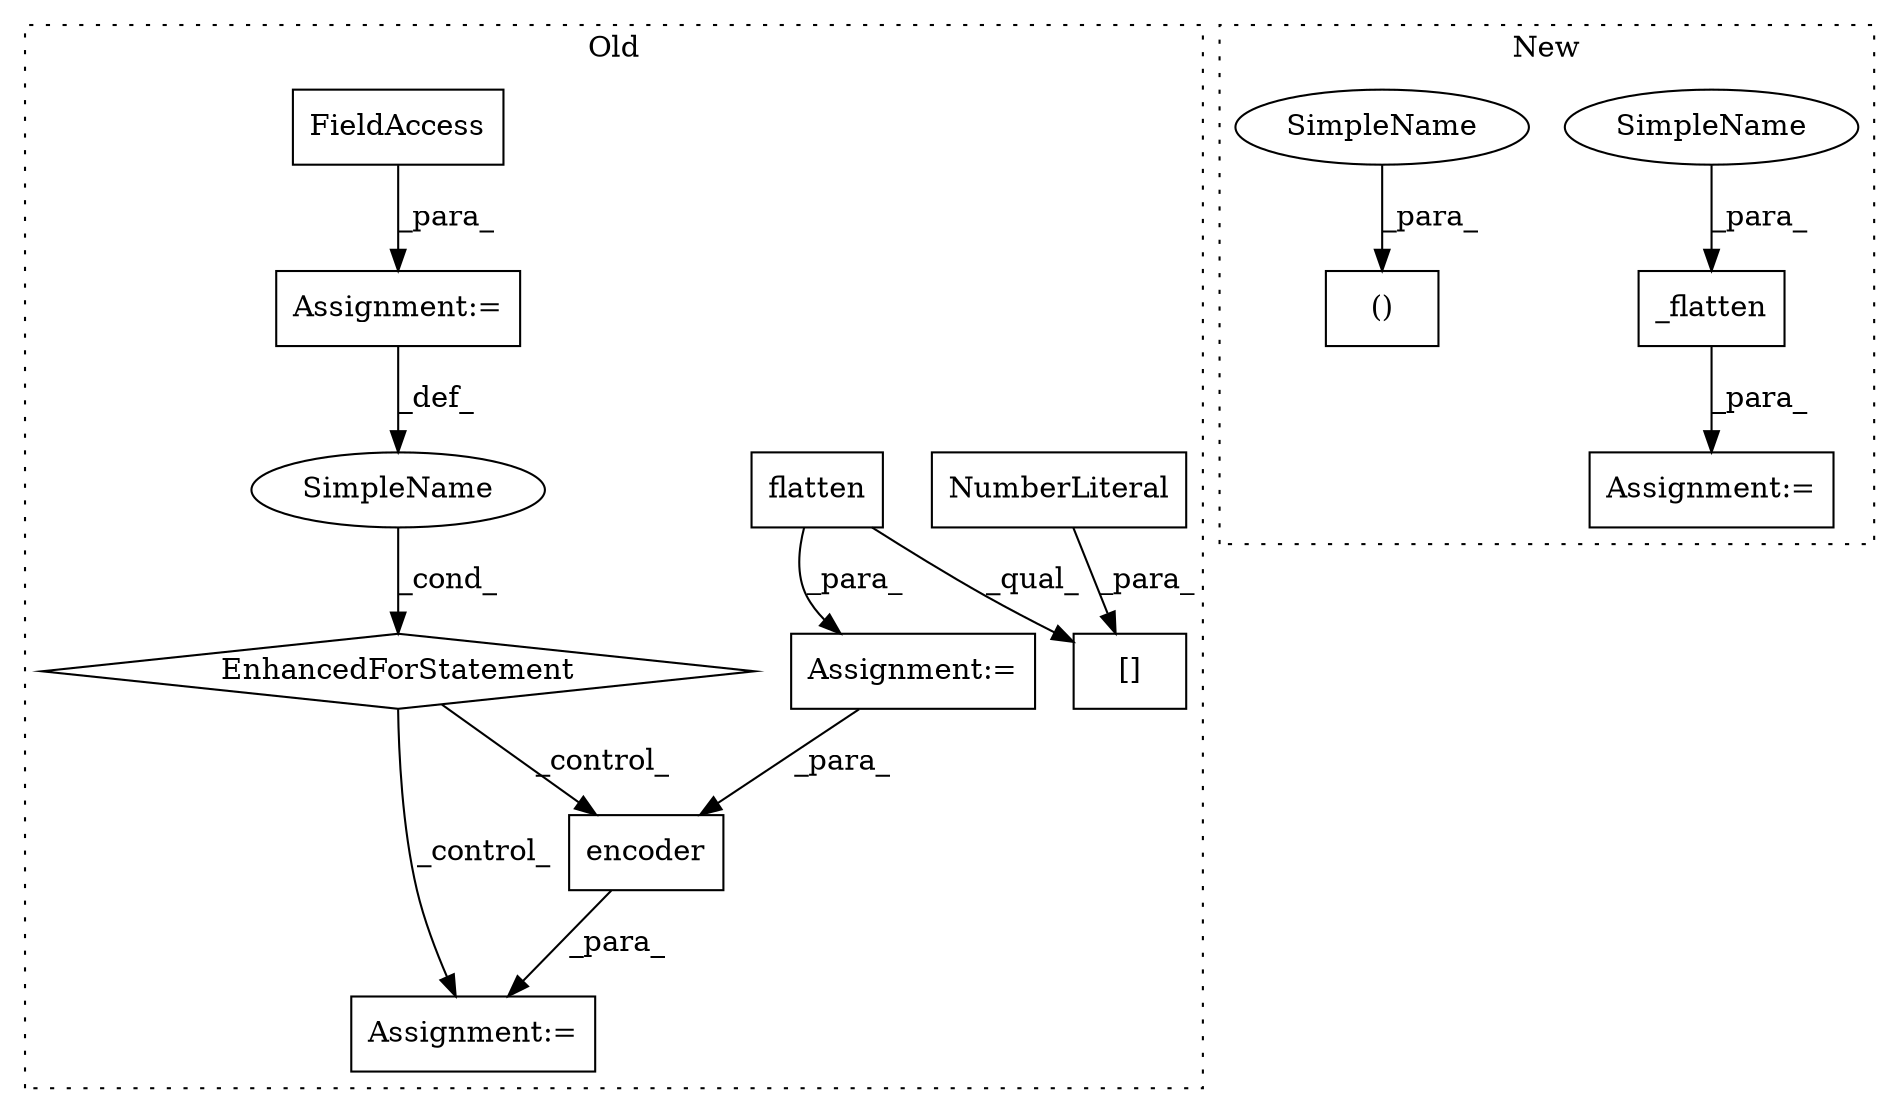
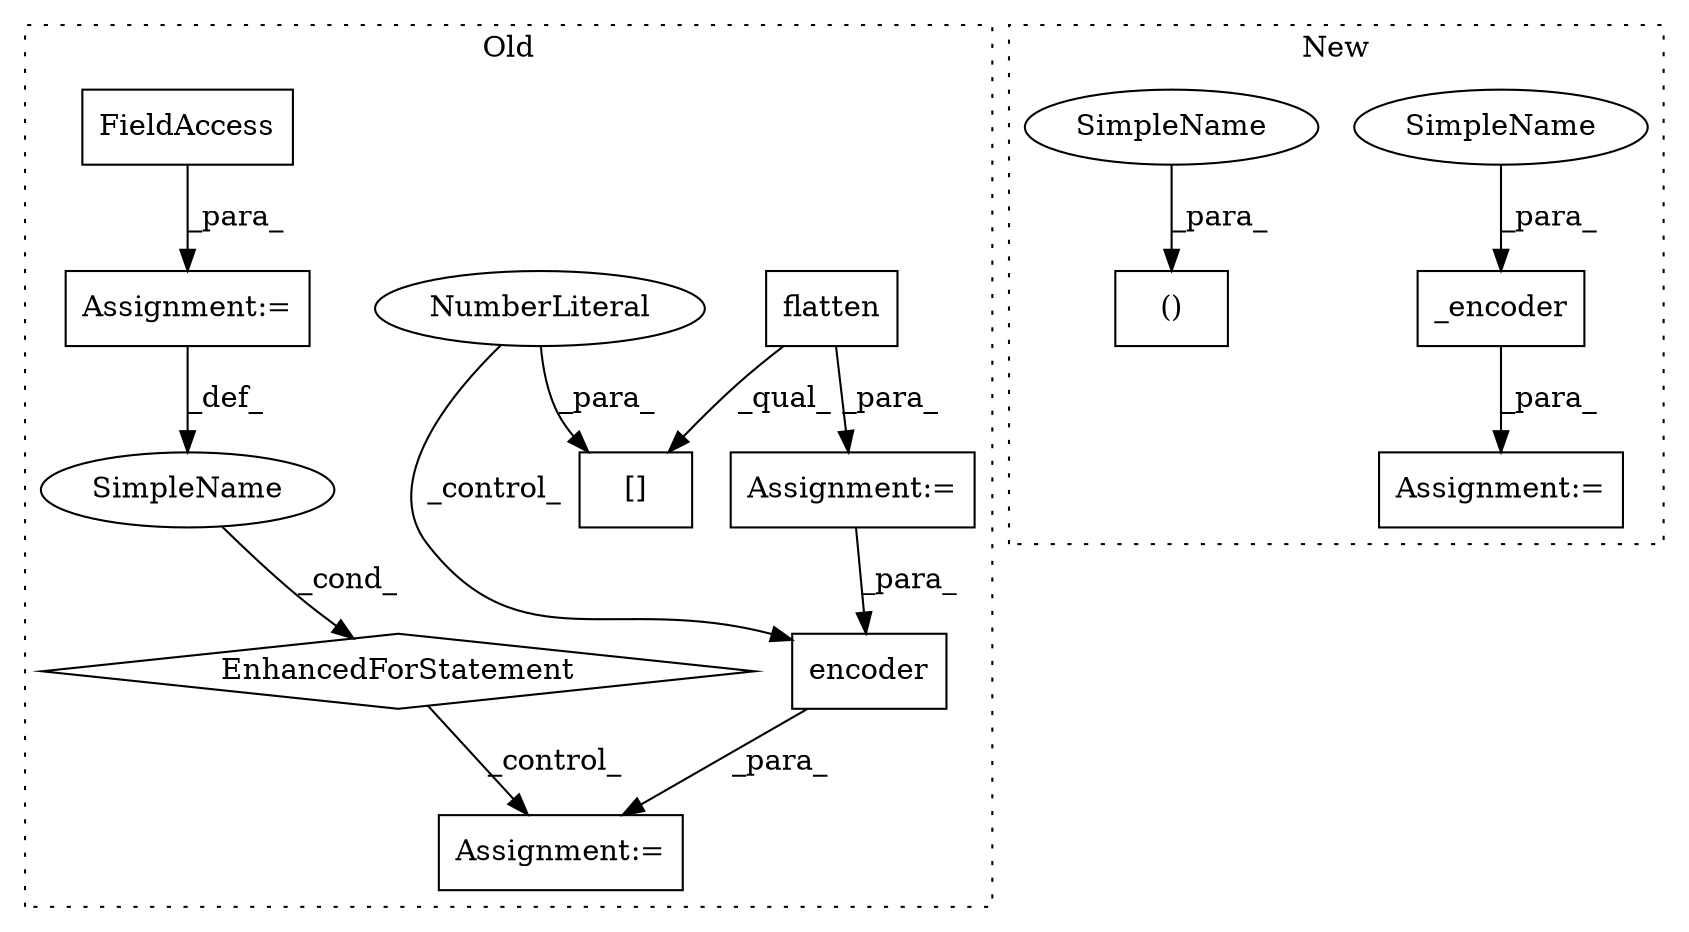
node "_flatten": label "_flatten" -> "_encoder"
node "NumberLiteral": shape box -> ellipse
edge "EnhancedForStatement" -> "encoder": now "NumberLiteral" -> "encoder"
